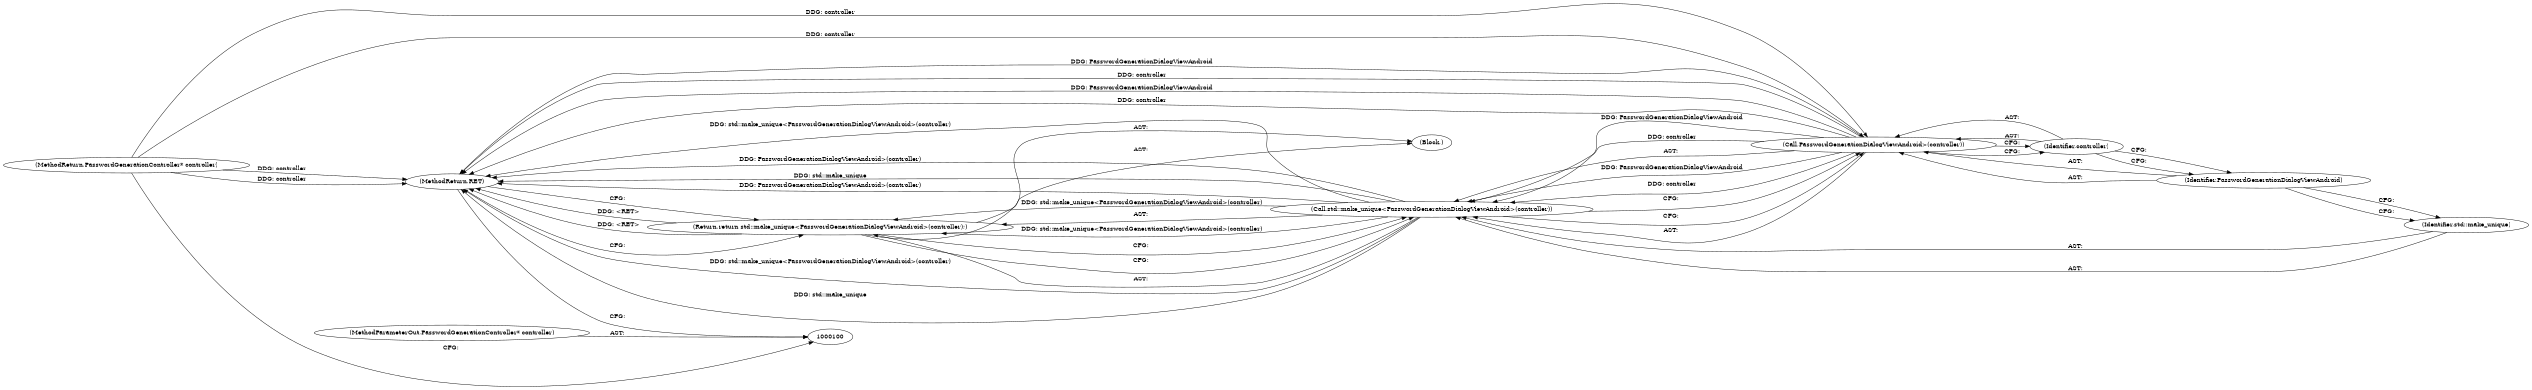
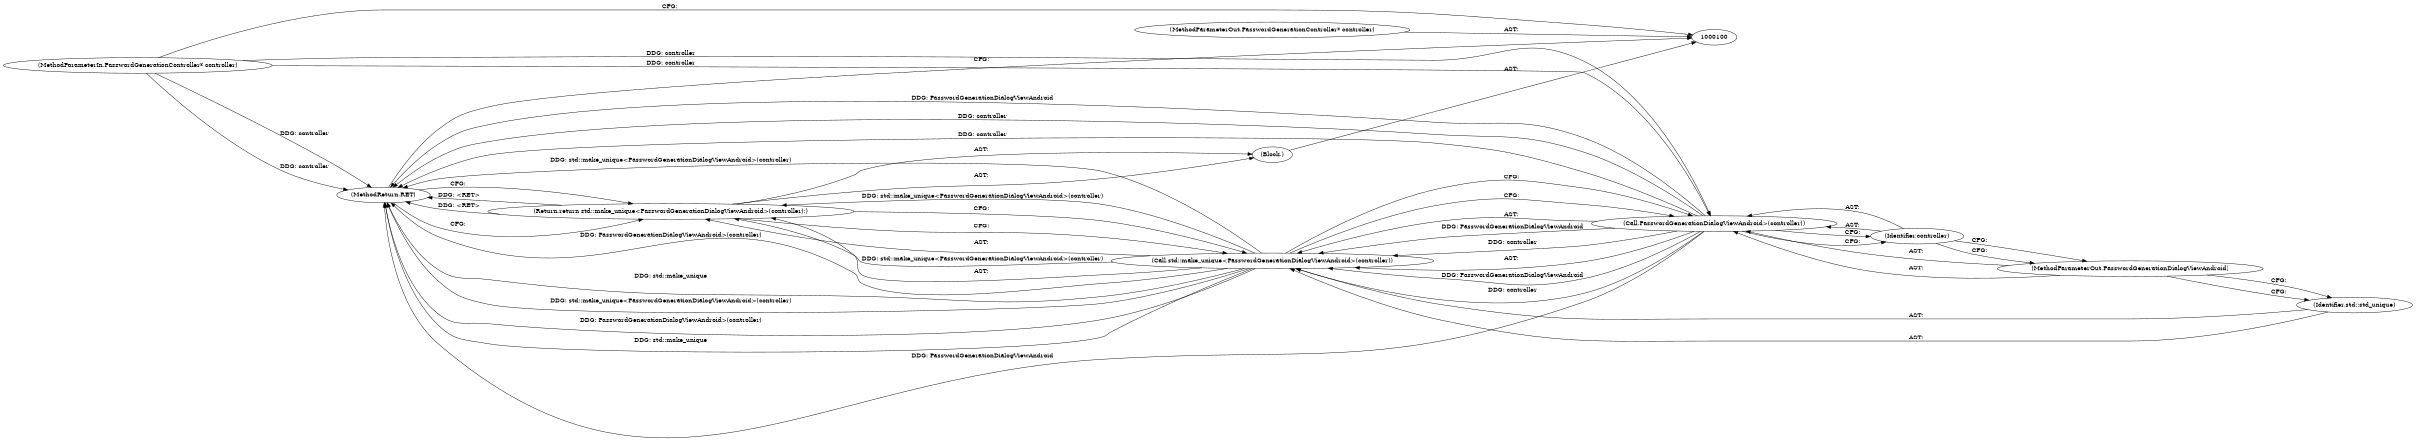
edge "(Block,)" -> "1000100": added, label "AST:"
node "(MethodReturn,PasswordGenerationController* controller)": label "(MethodReturn,PasswordGenerationController* controller)" -> "(MethodParameterIn,PasswordGenerationController* controller)"
node "(Identifier,PasswordGenerationDialogViewAndroid)": label "(Identifier,PasswordGenerationDialogViewAndroid)" -> "(MethodParameterOut,PasswordGenerationDialogViewAndroid)"
node "(Identifier,std::make_unique)": label "(Identifier,std::make_unique)" -> "(Identifier,std::std_unique)"
